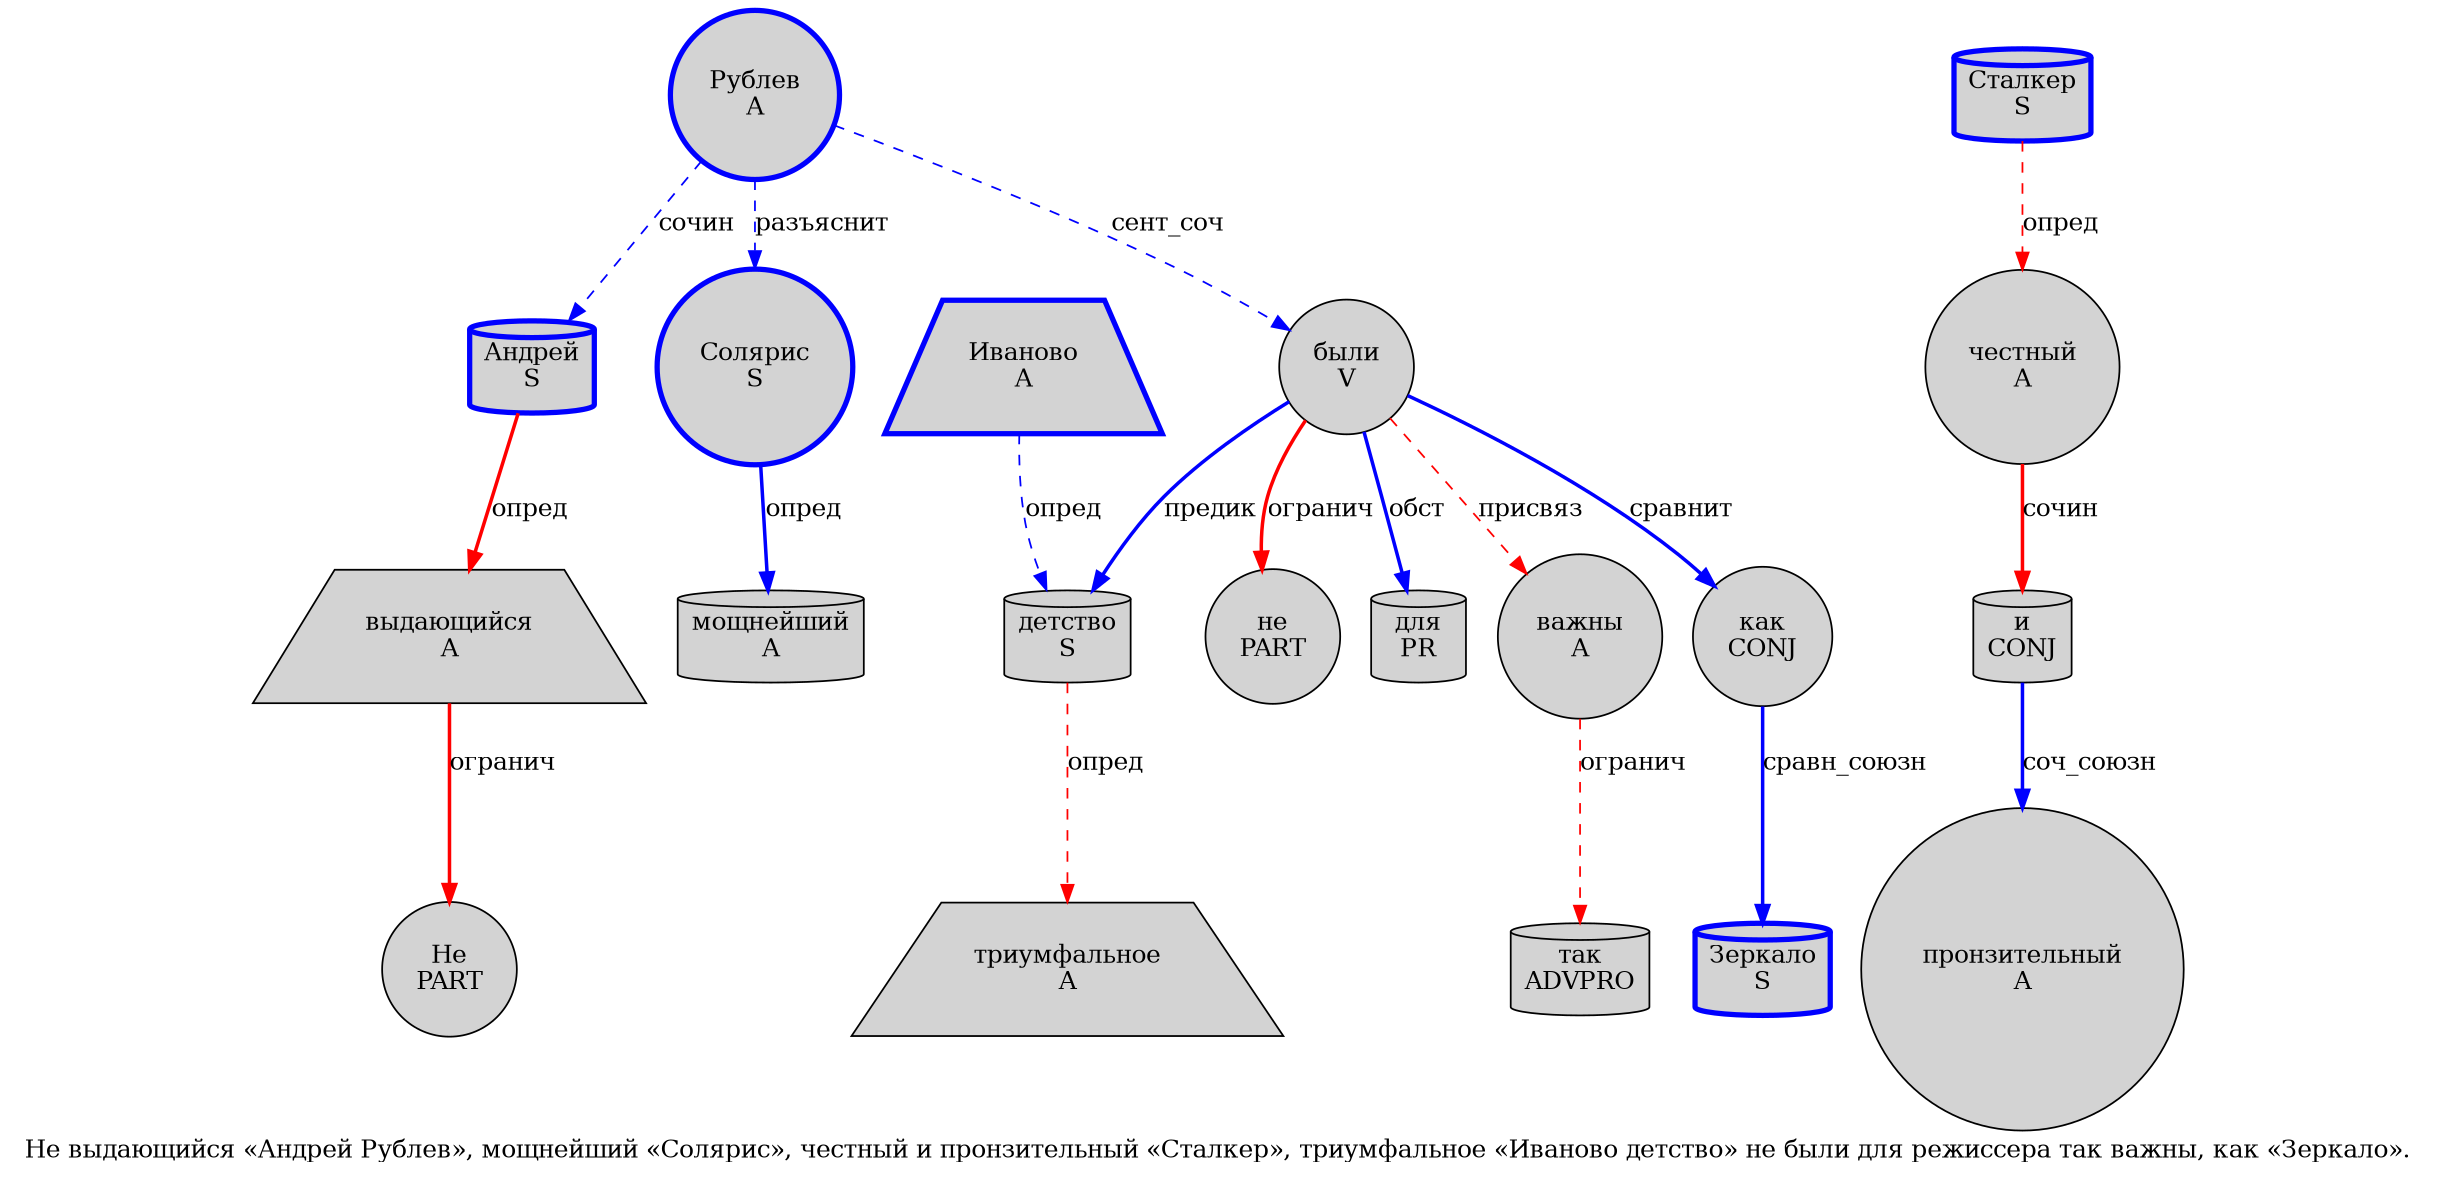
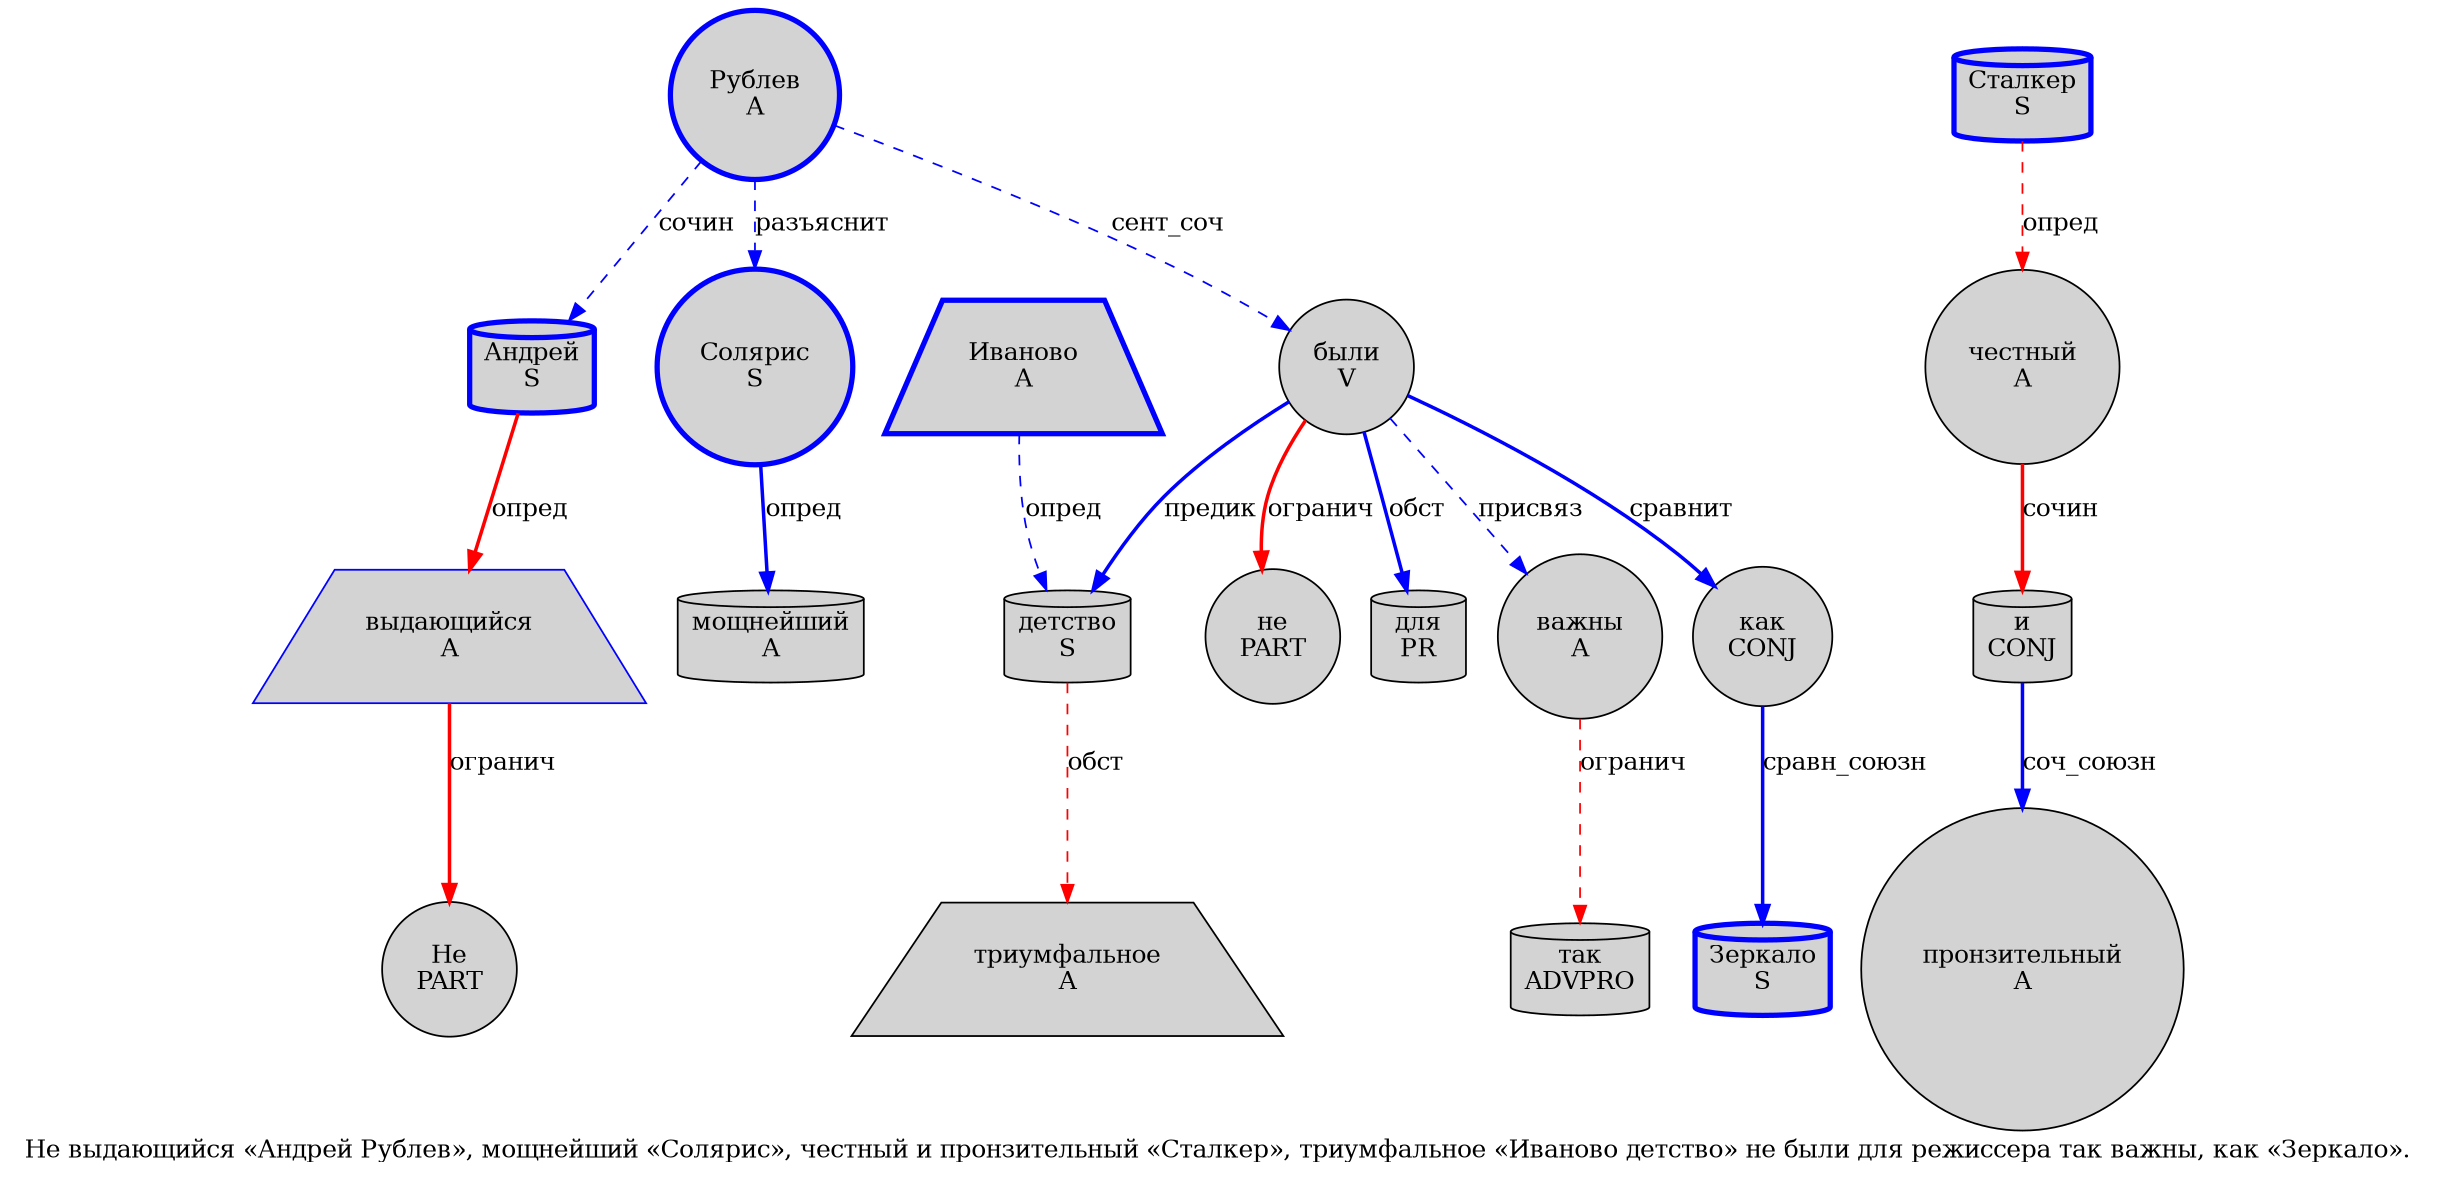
edge "были V" -> "важны A": color red -> blue
node "выдающийся A": color black -> blue
edge "детство S" -> "триумфальное A": label "опред" -> "обст"
